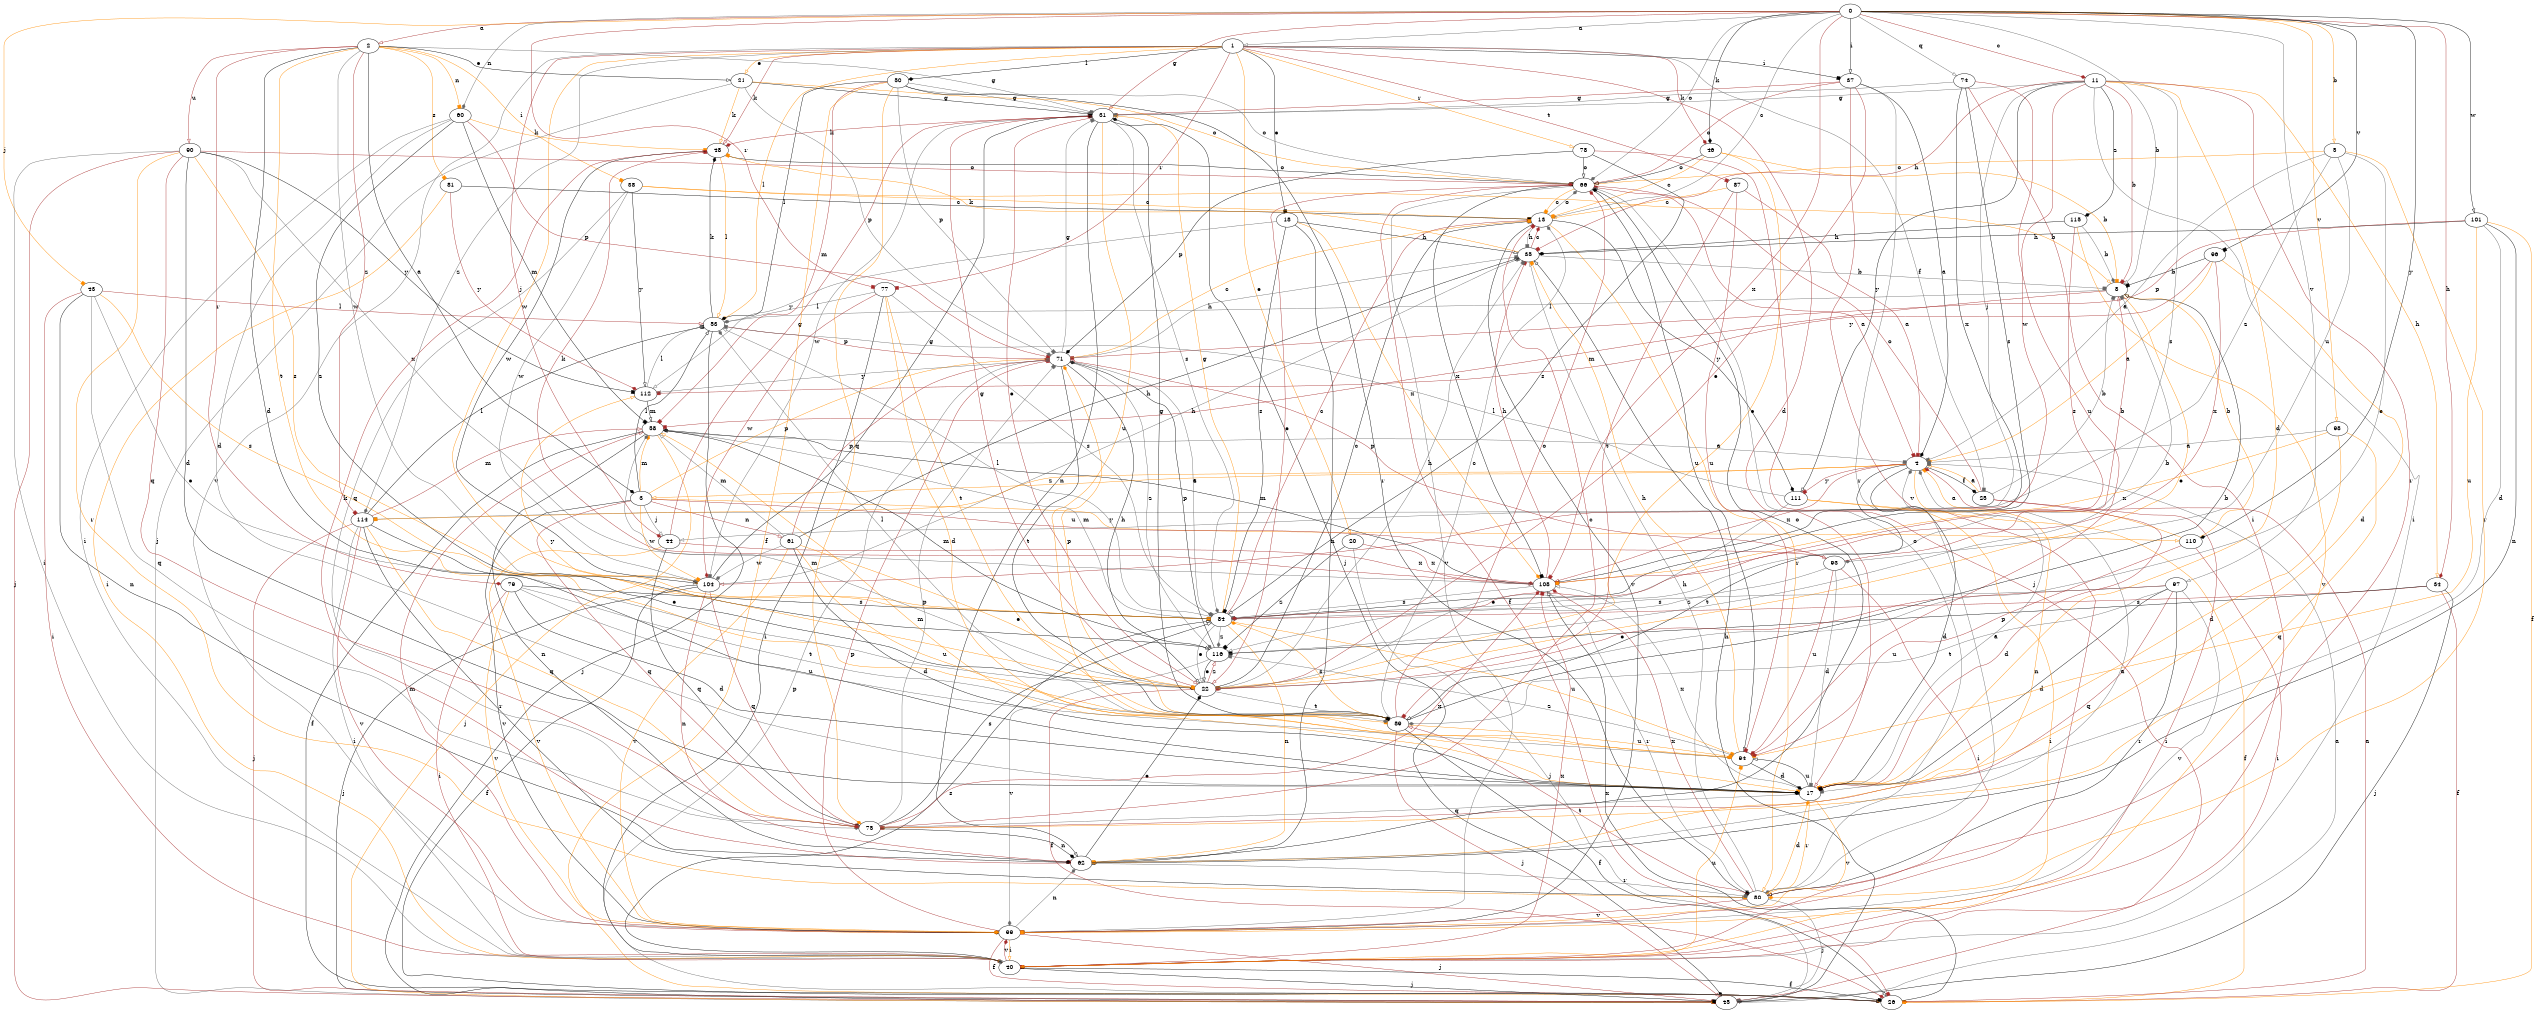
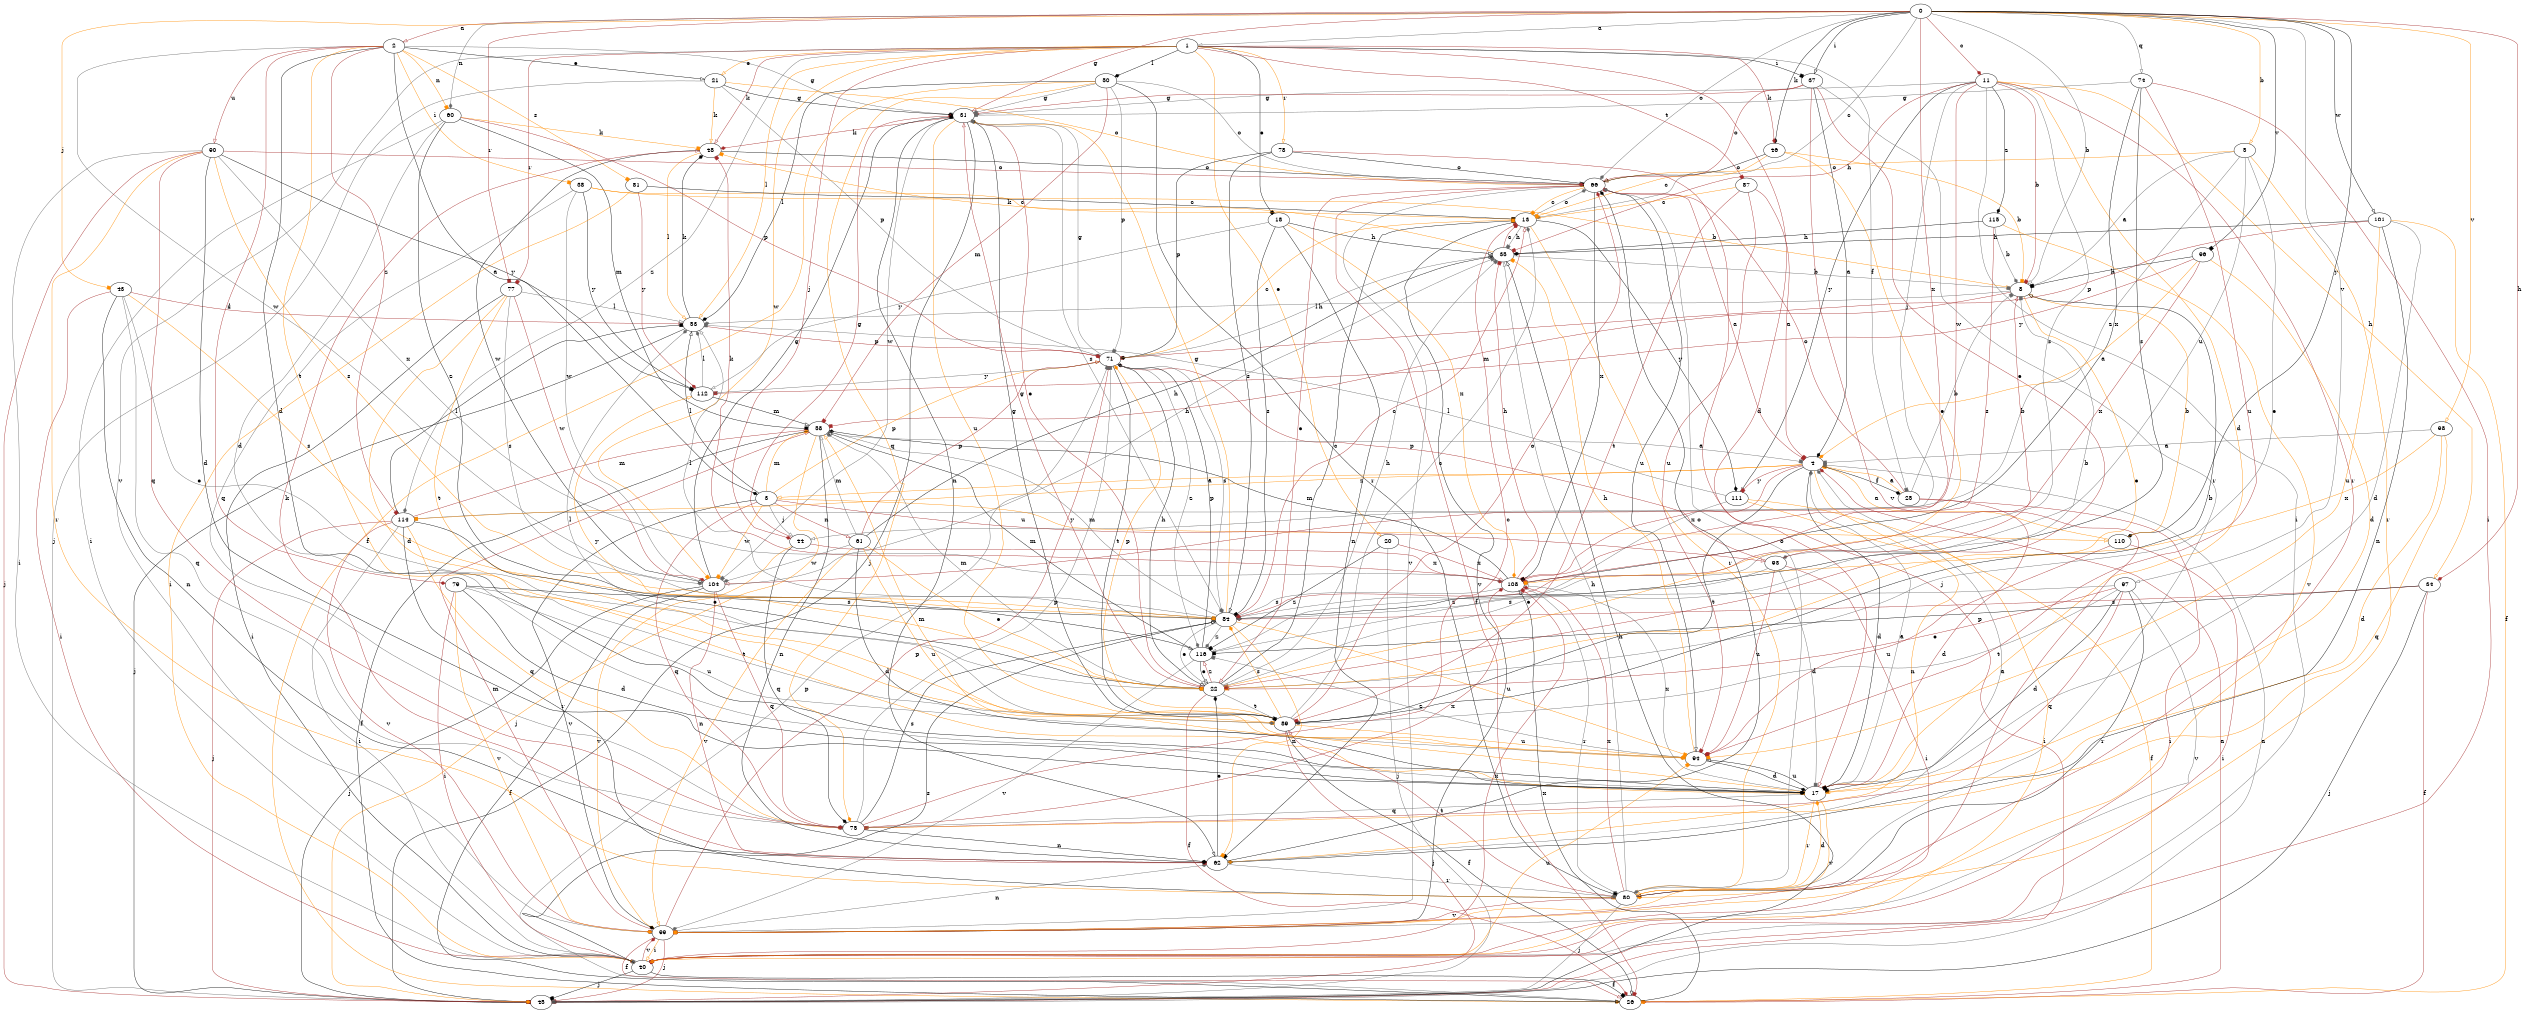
edge "5" -> "4": now "5" -> "8"
